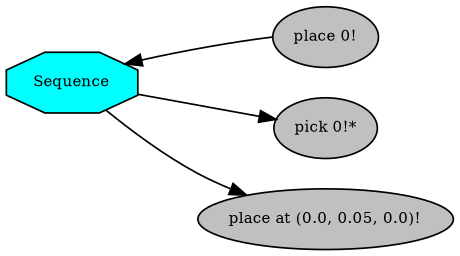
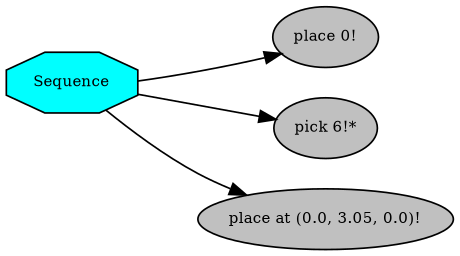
edge "place 0!" -> "Sequence": reversed
node "pick 0!*": label "pick 0!*" -> "pick 6!*"
node "place at (0.0, 0.05, 0.0)!": label "place at (0.0, 0.05, 0.0)!" -> "place at (0.0, 3.05, 0.0)!"
